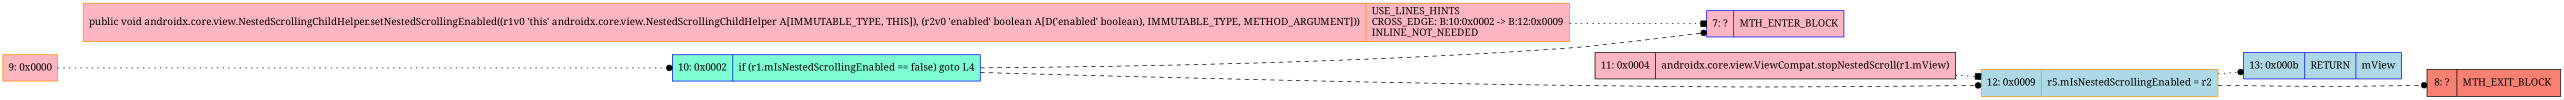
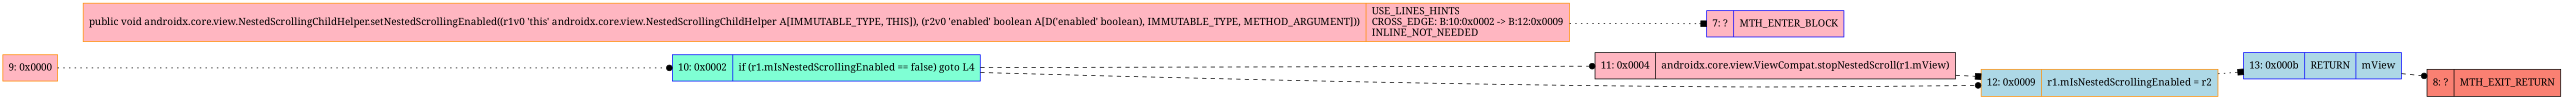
edge "10: 0x0002" -> "7: ?": now "10: 0x0002" -> "11: 0x0004"
edge "12: 0x0009" -> "13: 0x000b": arrowhead dot -> box
edge "11: 0x0004" -> "12: 0x0009": style dotted -> dashed
node "12: 0x0009": text "r5.mIsNestedScrollingEnabled = r2" -> "r1.mIsNestedScrollingEnabled = r2"
node "8: ?": text "MTH_EXIT_BLOCK" -> "MTH_EXIT_RETURN"
edge "12: 0x0009" -> "8: ?": now "13: 0x000b" -> "8: ?"
